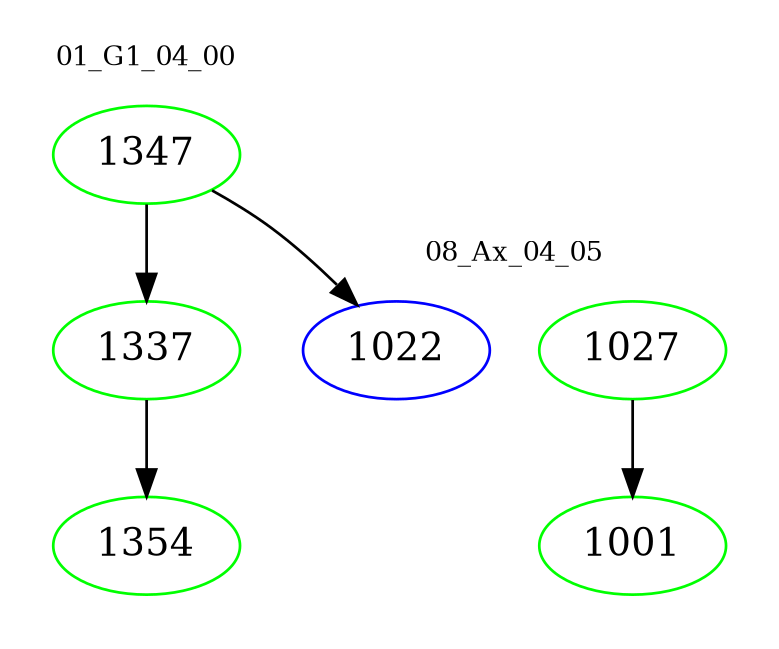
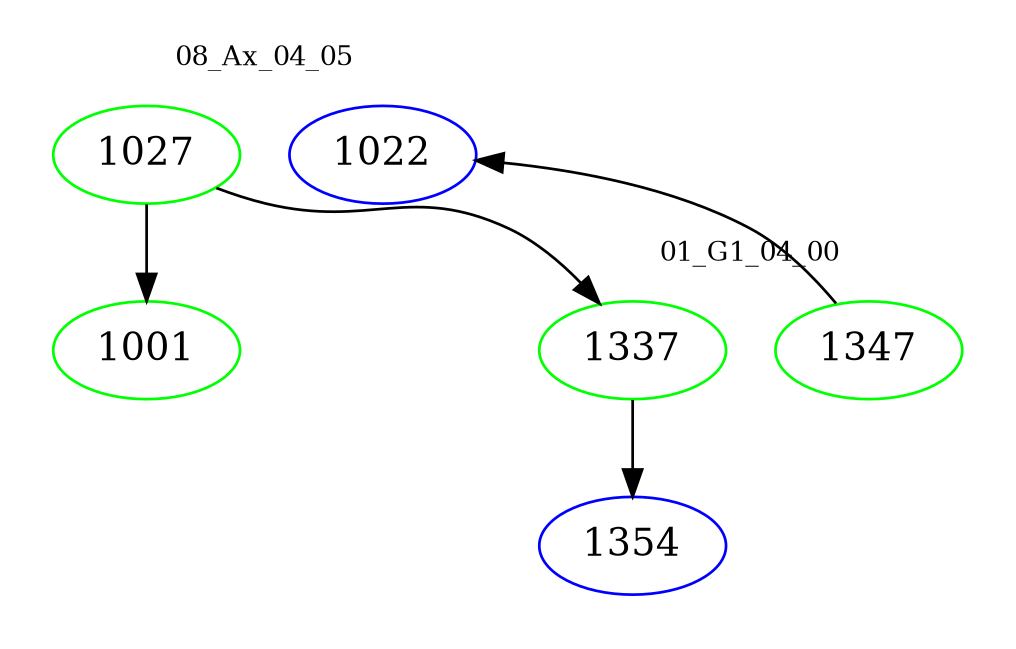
edge "1347" -> "1337": now "1027" -> "1337"
node "1354": color green -> blue
